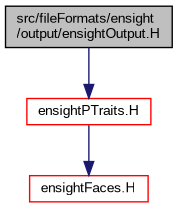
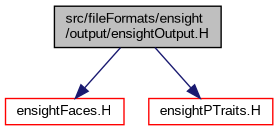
edge "ensightPTraits.H" -> "ensightFaces.H": now "src/fileFormats/ensight /output/ensightOutput.H" -> "ensightFaces.H"
